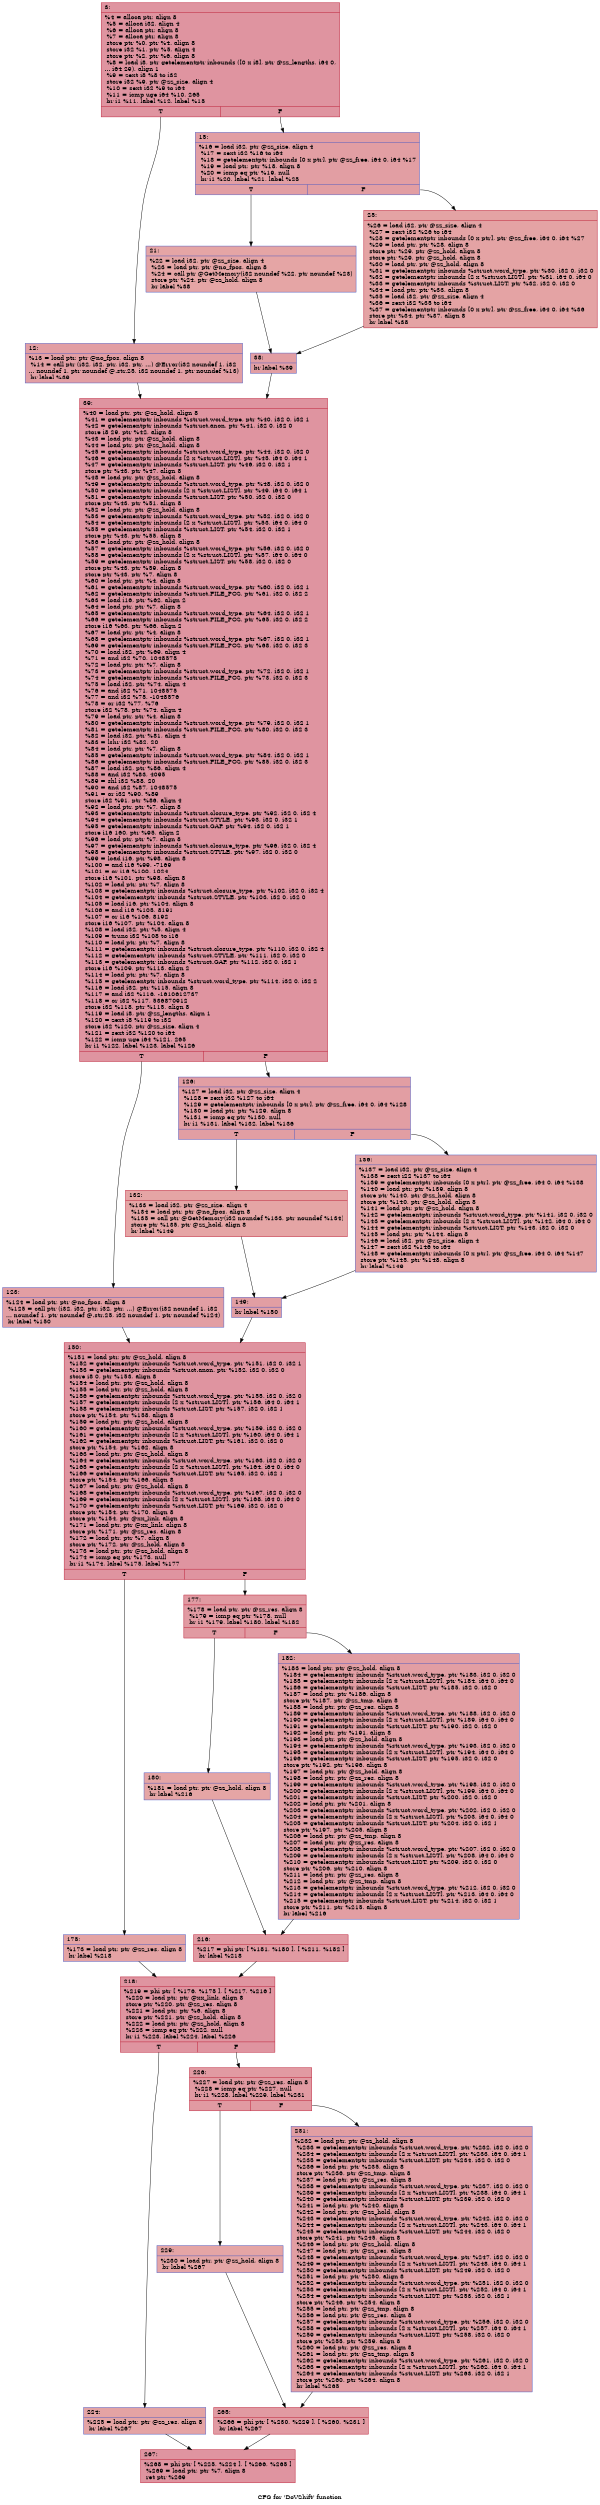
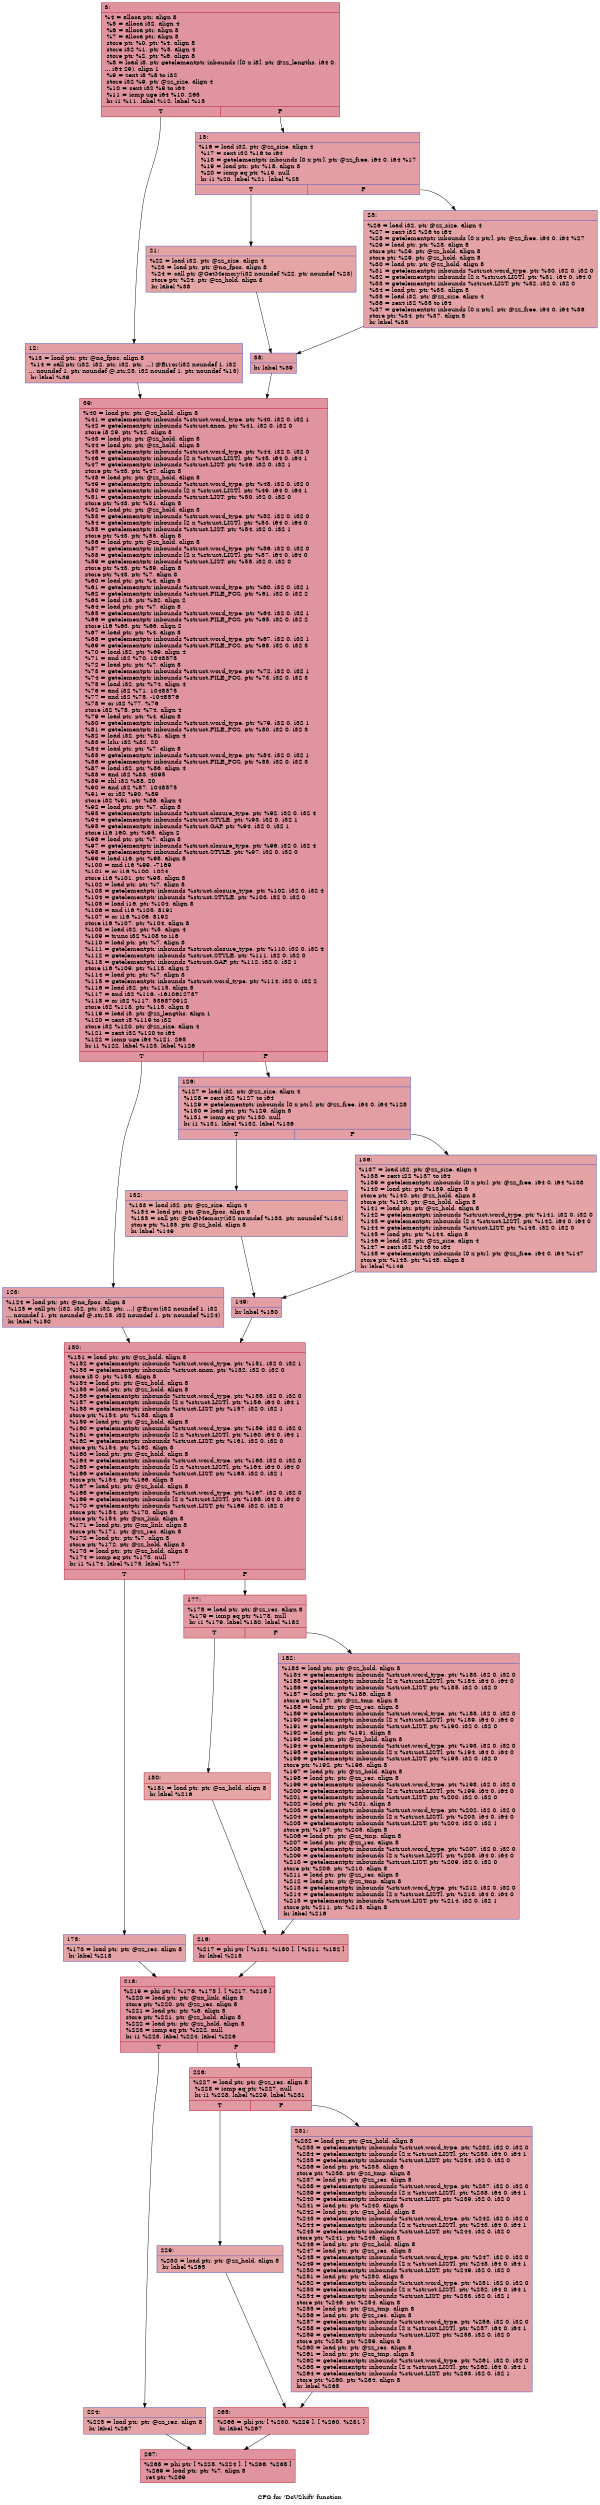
node "25:": color #b70d28ff -> #3d50c3ff
node "132:": color #b70d28ff -> #3d50c3ff
node "180:": color #3d50c3ff -> #b70d28ff
node "229:": text "br label %267" -> "br label %265"
